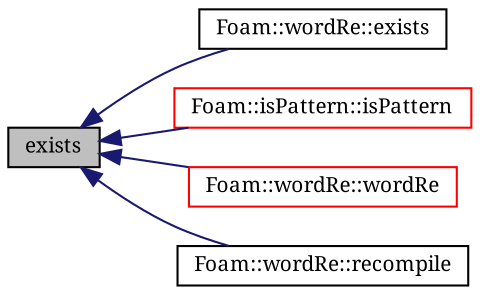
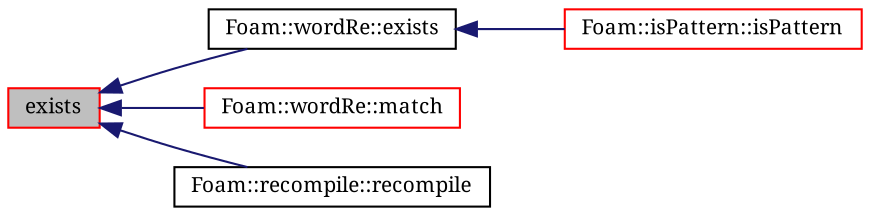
edge "Foam::isPattern::isPattern" -> "exists": now "Foam::isPattern::isPattern" -> "Foam::wordRe::exists"
node "exists": color black -> red
node "Foam::wordRe::wordRe": label "Foam::wordRe::wordRe" -> "Foam::wordRe::match"
node "Foam::wordRe::recompile": label "Foam::wordRe::recompile" -> "Foam::recompile::recompile"
